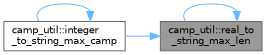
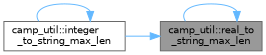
node "camp_util::integer _to_string_max_camp": label "camp_util::integer _to_string_max_camp" -> "camp_util::integer _to_string_max_len"
